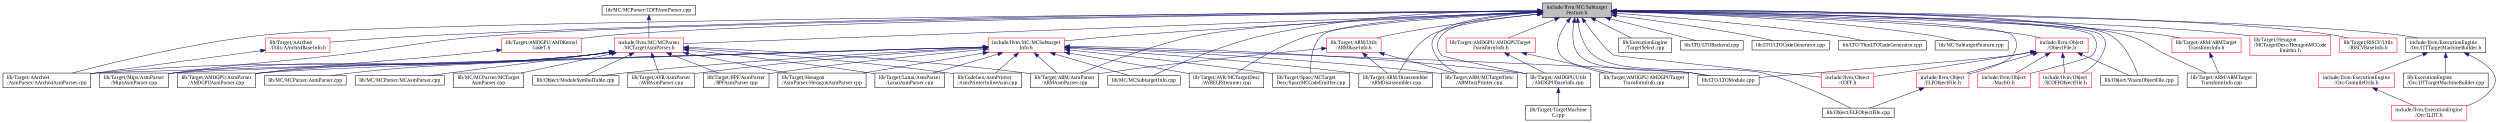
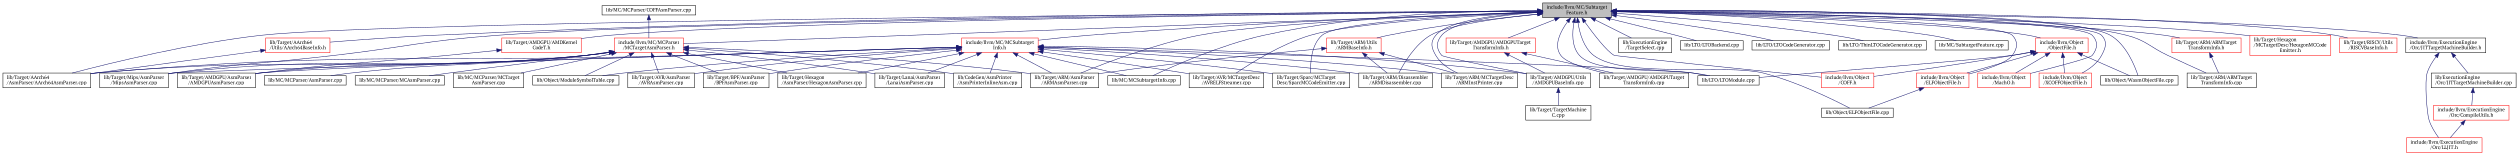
edge "include/llvm/ExecutionEngine /Orc/CompileUtils.h" -> "include/llvm/ExecutionEngine /Orc/JITTargetMachineBuilder.h": now "include/llvm/ExecutionEngine /Orc/CompileUtils.h" -> "lib/ExecutionEngine /Orc/JITTargetMachineBuilder.cpp"
